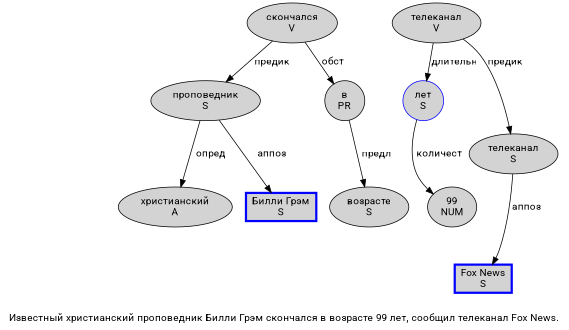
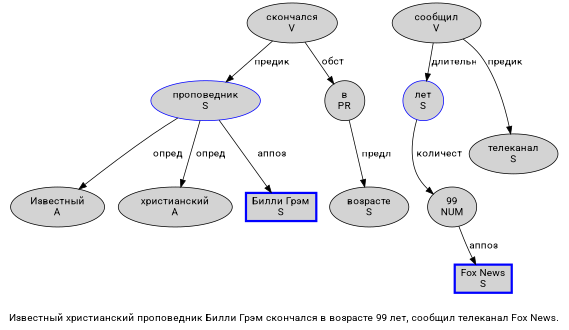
node "телеканал V": label "телеканал V" -> "сообщил V"
node "проповедник S": color black -> blue
node "Известный A": added
edge "телеканал S" -> "Fox News S": now "99 NUM" -> "Fox News S"
